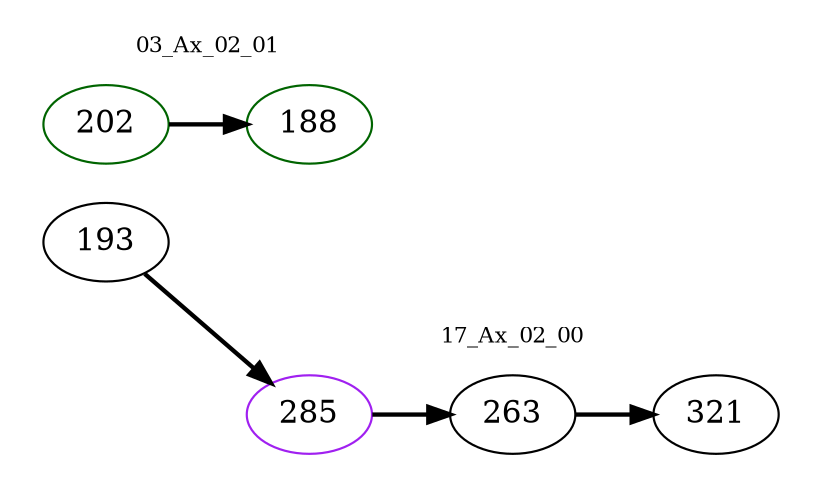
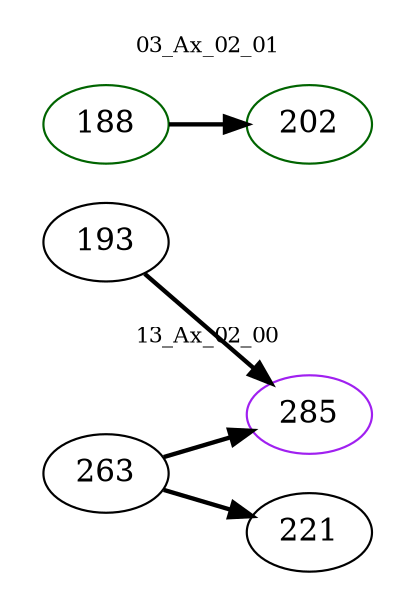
edge "202" -> "188": reversed
cluster "17_Ax_02_00": label "17_Ax_02_00" -> "13_Ax_02_00"
edge "285" -> "263": reversed
node "321": label "321" -> "221"
